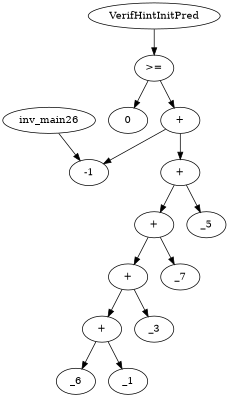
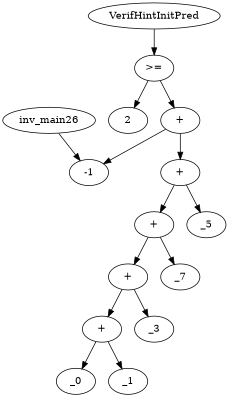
node "0": label "0" -> "2"
node "_6": label "_6" -> "_0"
